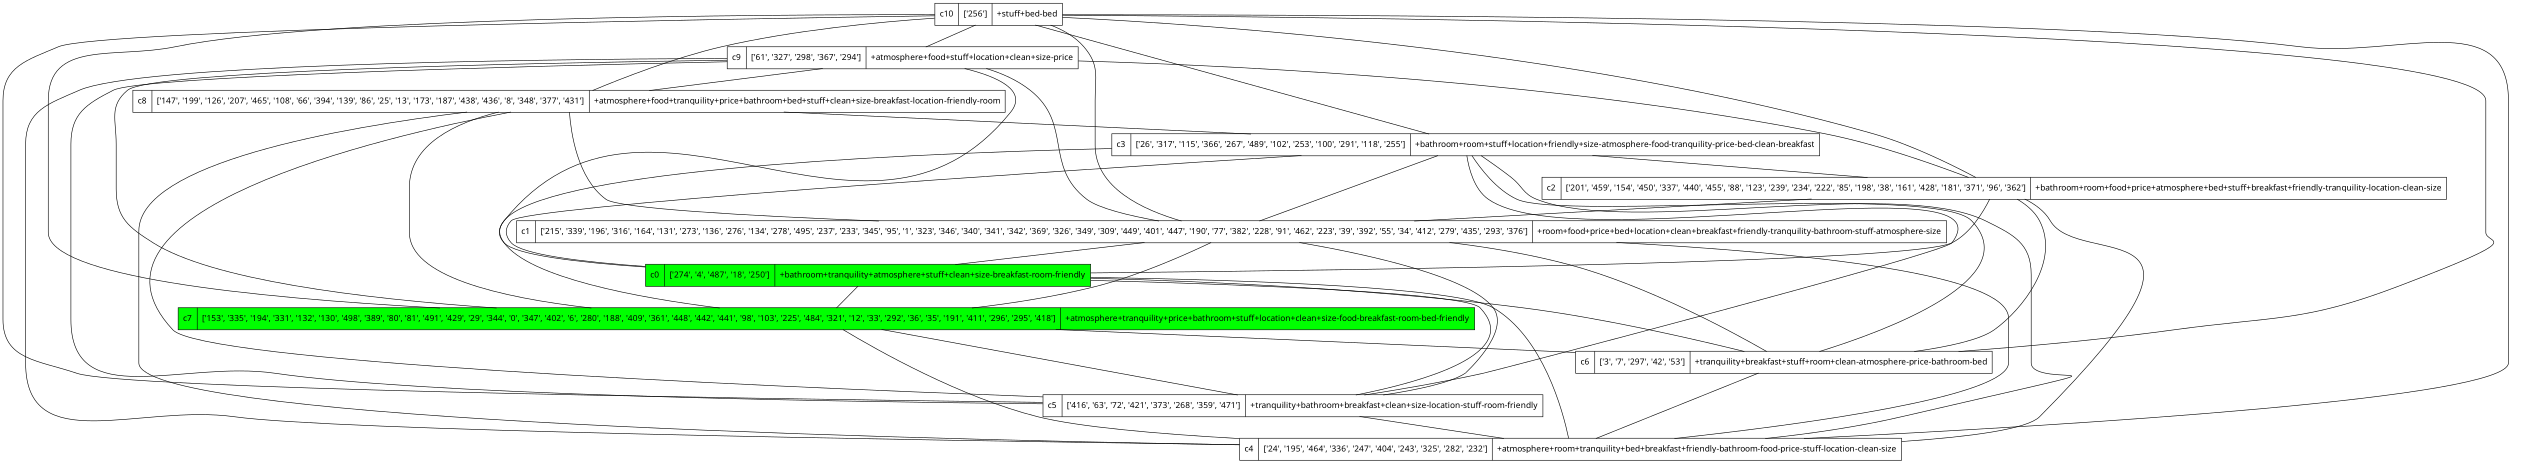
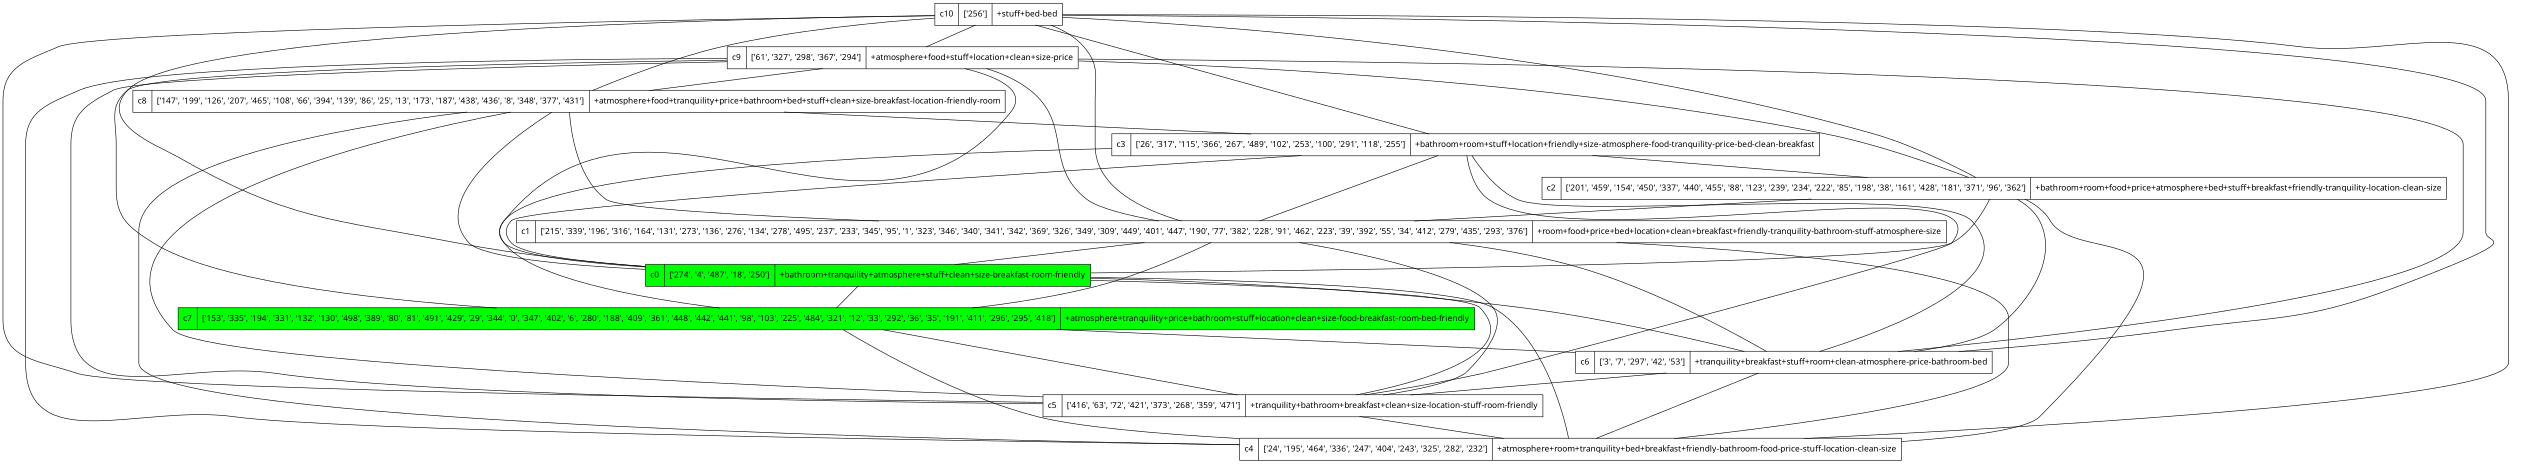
edge "c10" -- "c7": now "c10" -- "c0"
edge "c9" -- "c6": added
edge "c3" -- "c4": removed
edge "c8" -- "c7": now "c8" -- "c0"
edge "c6" -- "c5": added
